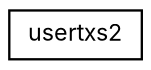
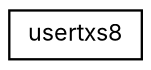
node "usertxs2": label "usertxs2" -> "usertxs8"
